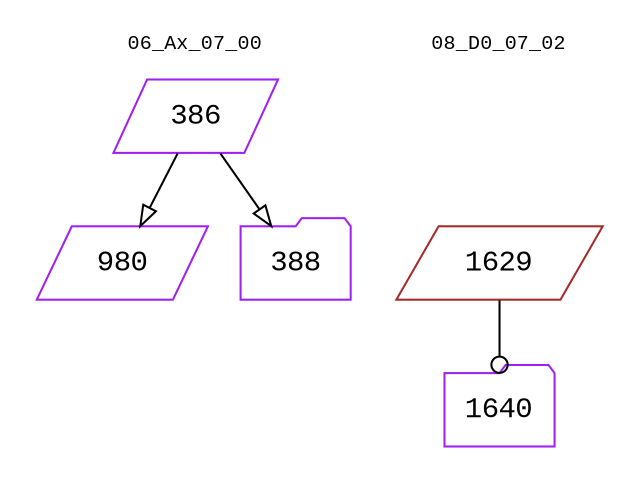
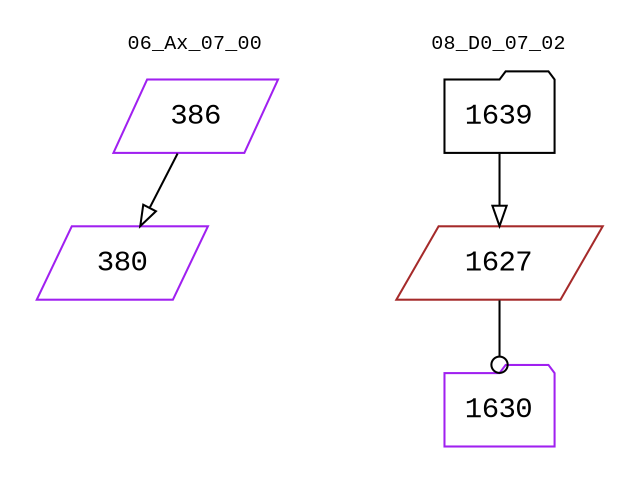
node "1639": added
node "980": label "980" -> "380"
node "388": removed
node "1629": label "1629" -> "1627"
node "1640": label "1640" -> "1630"
